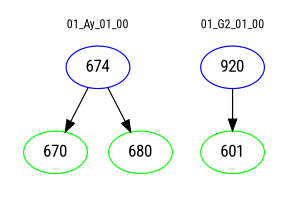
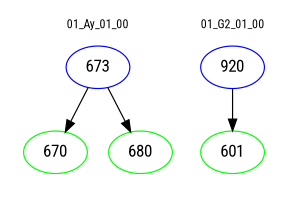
node "674": label "674" -> "673"
